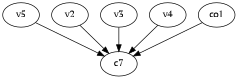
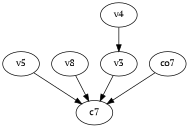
node "v2": label "v2" -> "v8"
node "co1": label "co1" -> "co7"
edge "v4" -> "c7": now "v4" -> "v3"
